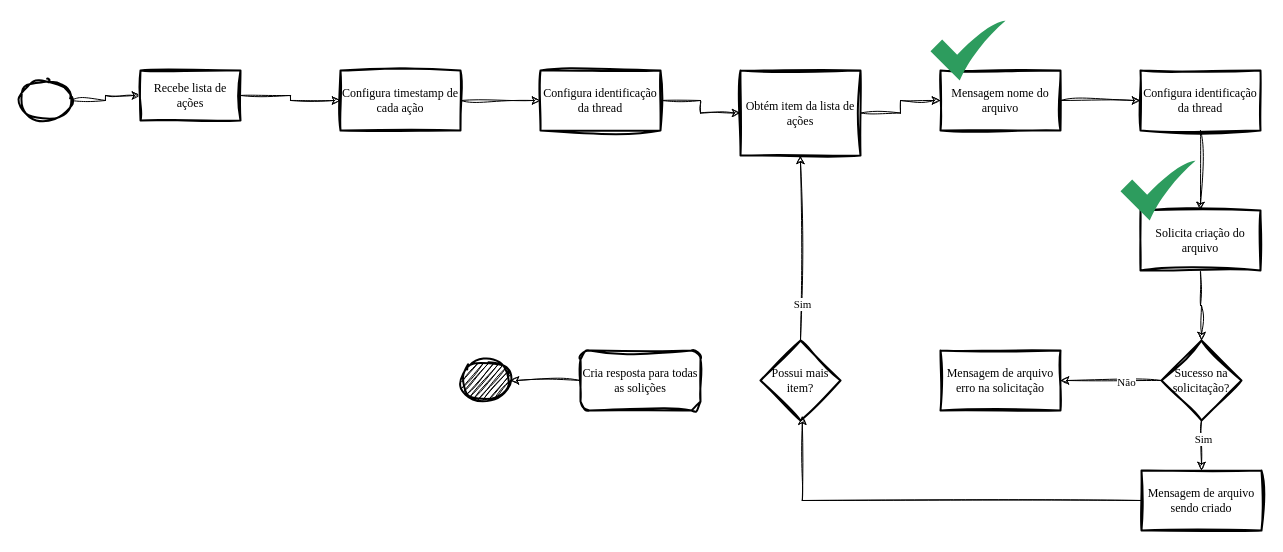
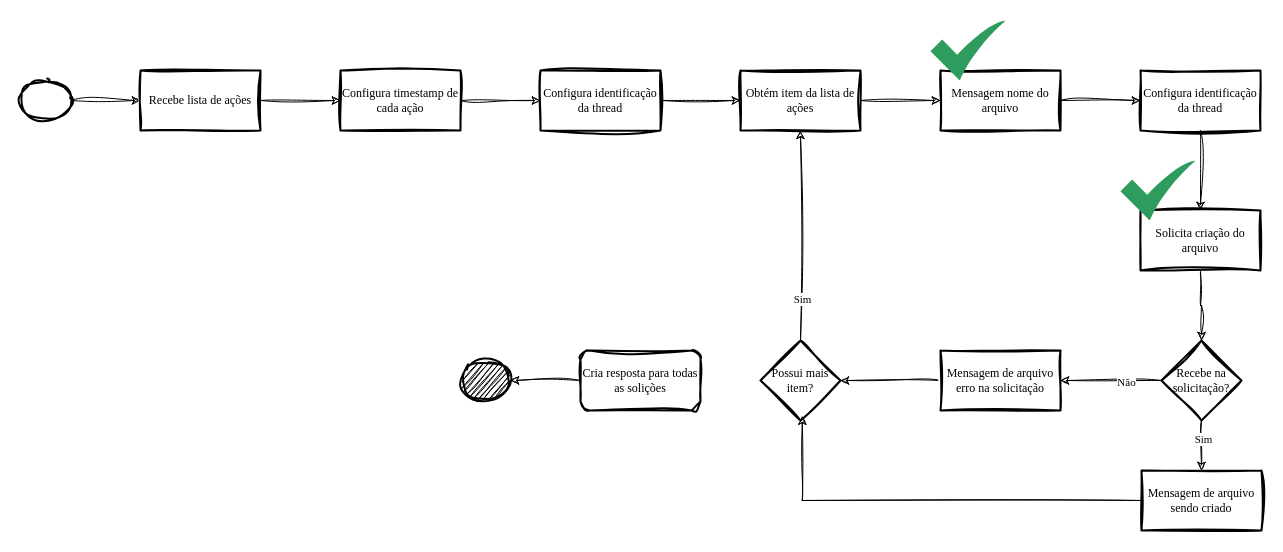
node "Recebe lista de ações": size 100x50 -> 120x60
node "Obtém item da lista de ações": size 120x85 -> 120x60
edge "Mensagem de arquivo erro na solicitação" -> "Possui mais item?": added
node "Sucesso na solicitação?": label "Sucesso na solicitação?" -> "Recebe na solicitação?"
